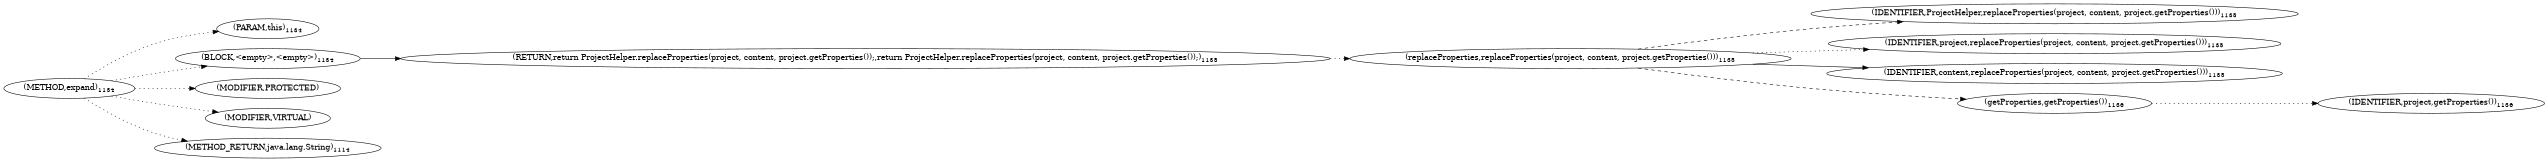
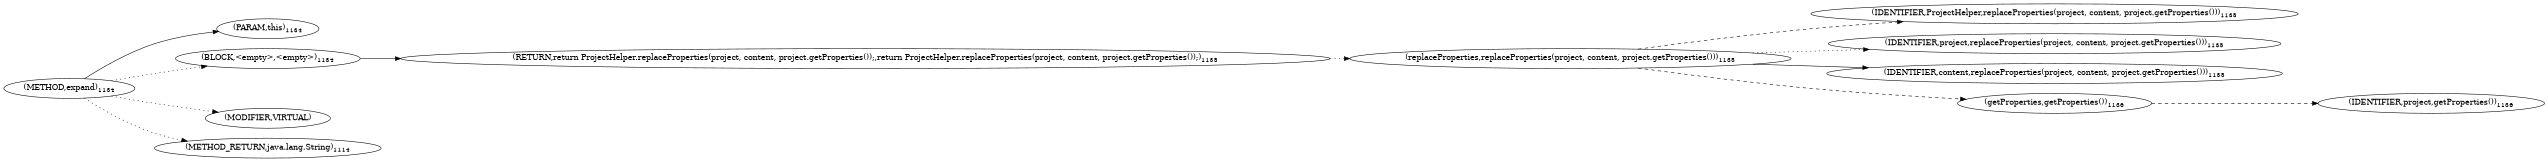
edge "(METHOD,expand)" -> "(PARAM,this)": style dotted -> solid
node "(MODIFIER,PROTECTED)": removed
edge "(getProperties,getProperties())" -> "(IDENTIFIER,project,getProperties())": style dotted -> dashed
